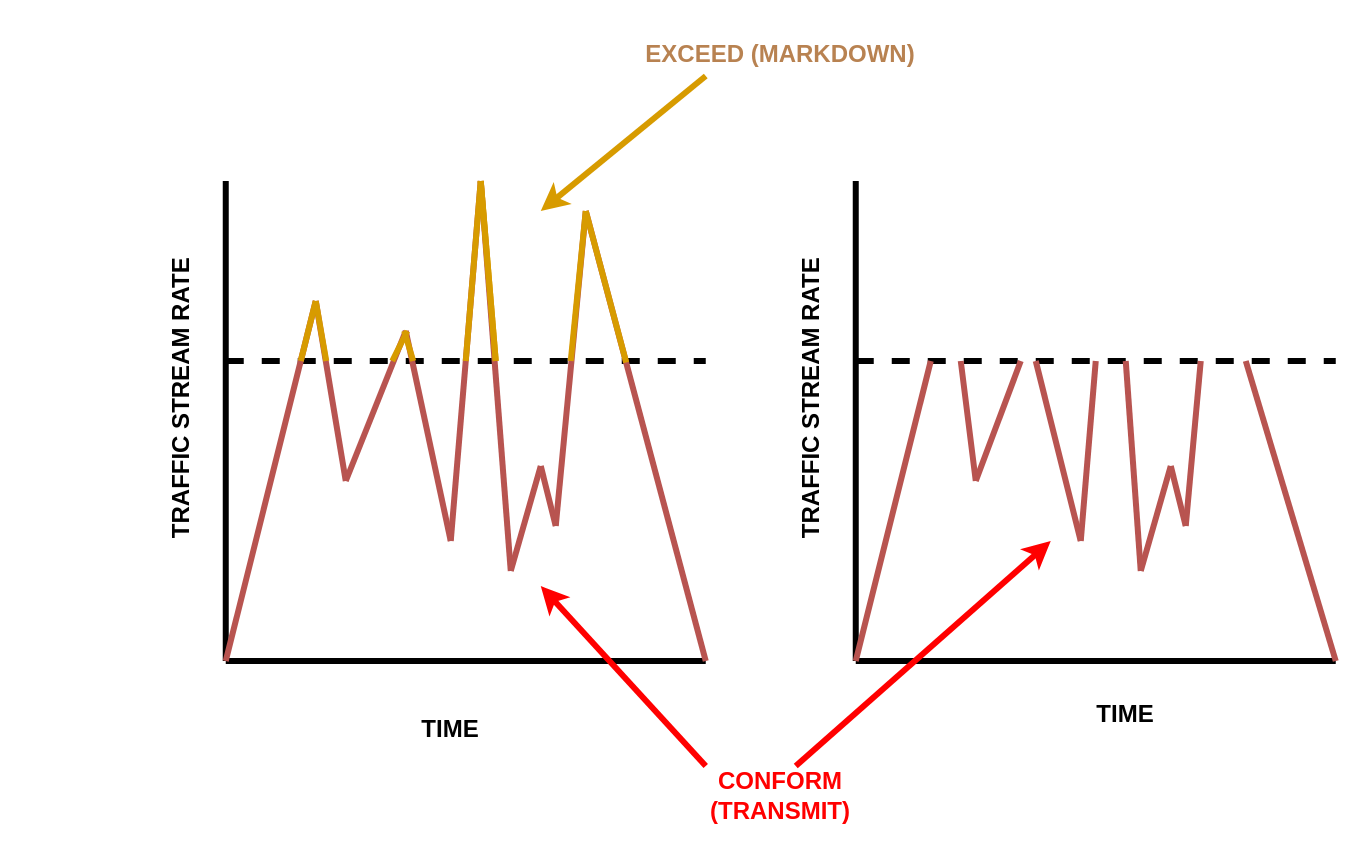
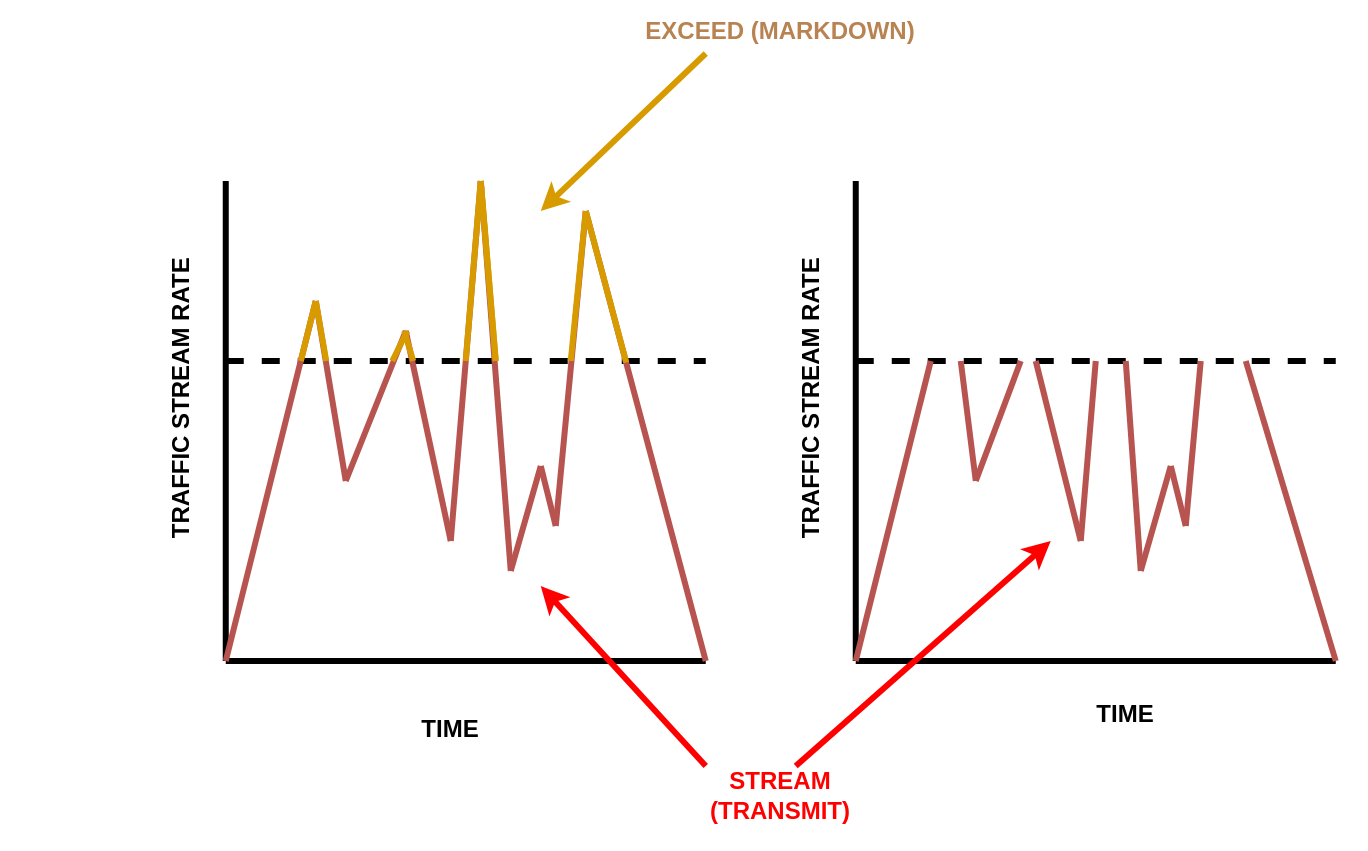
node "EXCEED (MARKDOWN)": moved (781, 53) -> (781, 31)
node "CONFORM (TRANSMIT)": label "CONFORM (TRANSMIT)" -> "STREAM (TRANSMIT)"
